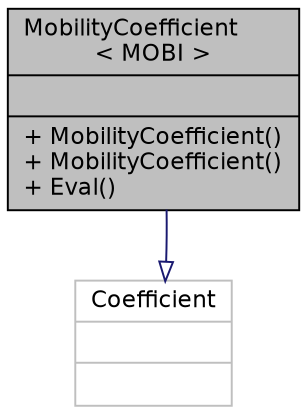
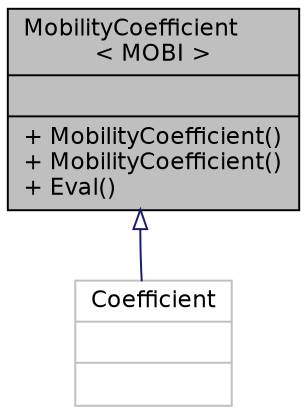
edge "MobilityCoefficient" -> "Coefficient": reversed
